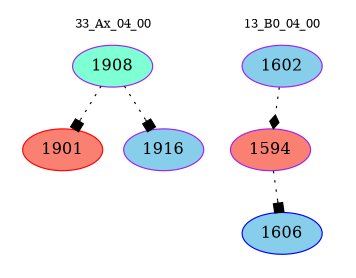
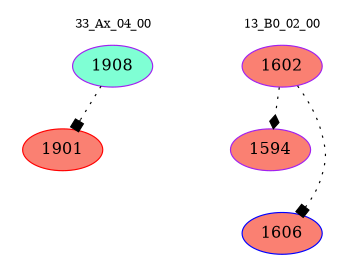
cluster "13_B0_04_00": label "13_B0_04_00" -> "13_B0_02_00"
node "1602": fillcolor skyblue -> salmon
node "1916": removed
edge "1594" -> "1606": now "1602" -> "1606"
node "1606": fillcolor skyblue -> salmon
